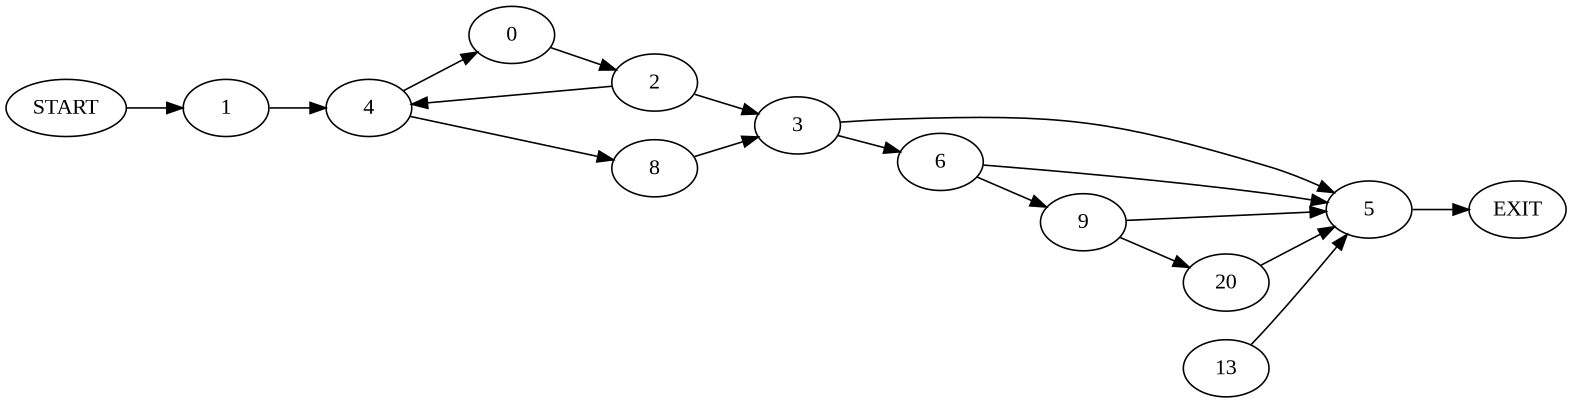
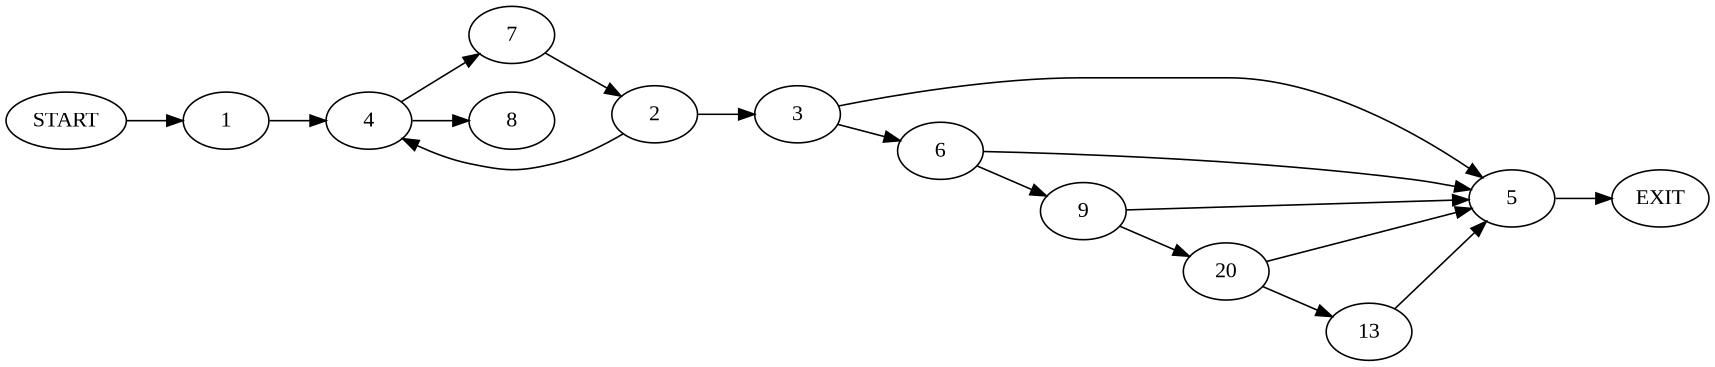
node "0": label "0" -> "7"
edge "8" -> "3": removed
edge "20" -> "13": added
